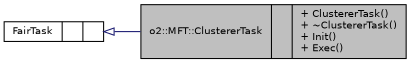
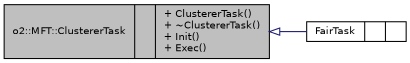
edge "o2::MFT::ClustererTask" -> "FairTask": reversed
